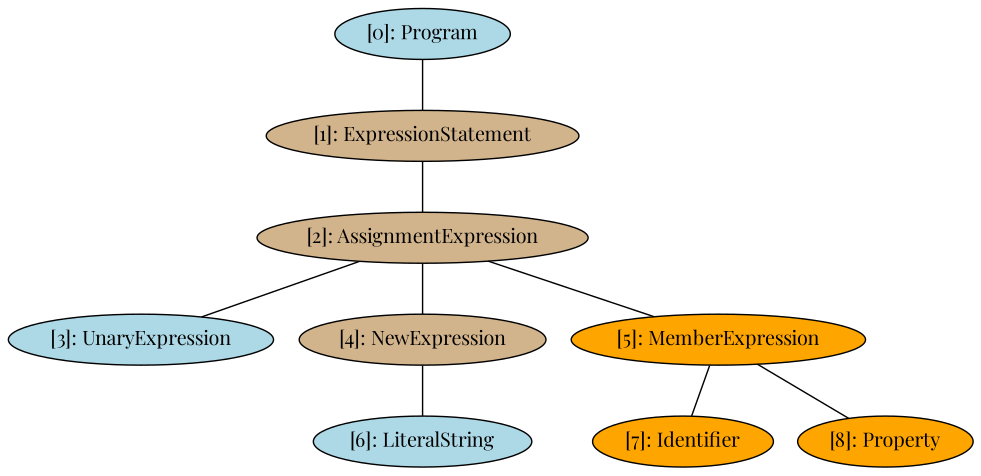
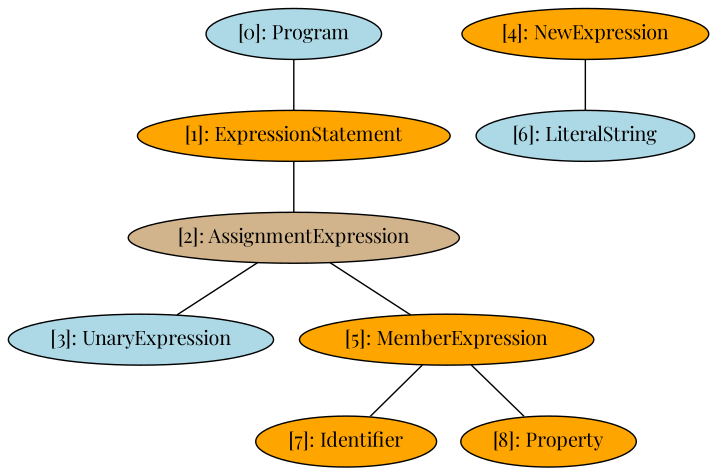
node "[1]: ExpressionStatement": fillcolor tan -> orange
edge "[2]: AssignmentExpression" -- "[4]: NewExpression": removed
node "[4]: NewExpression": fillcolor tan -> orange
